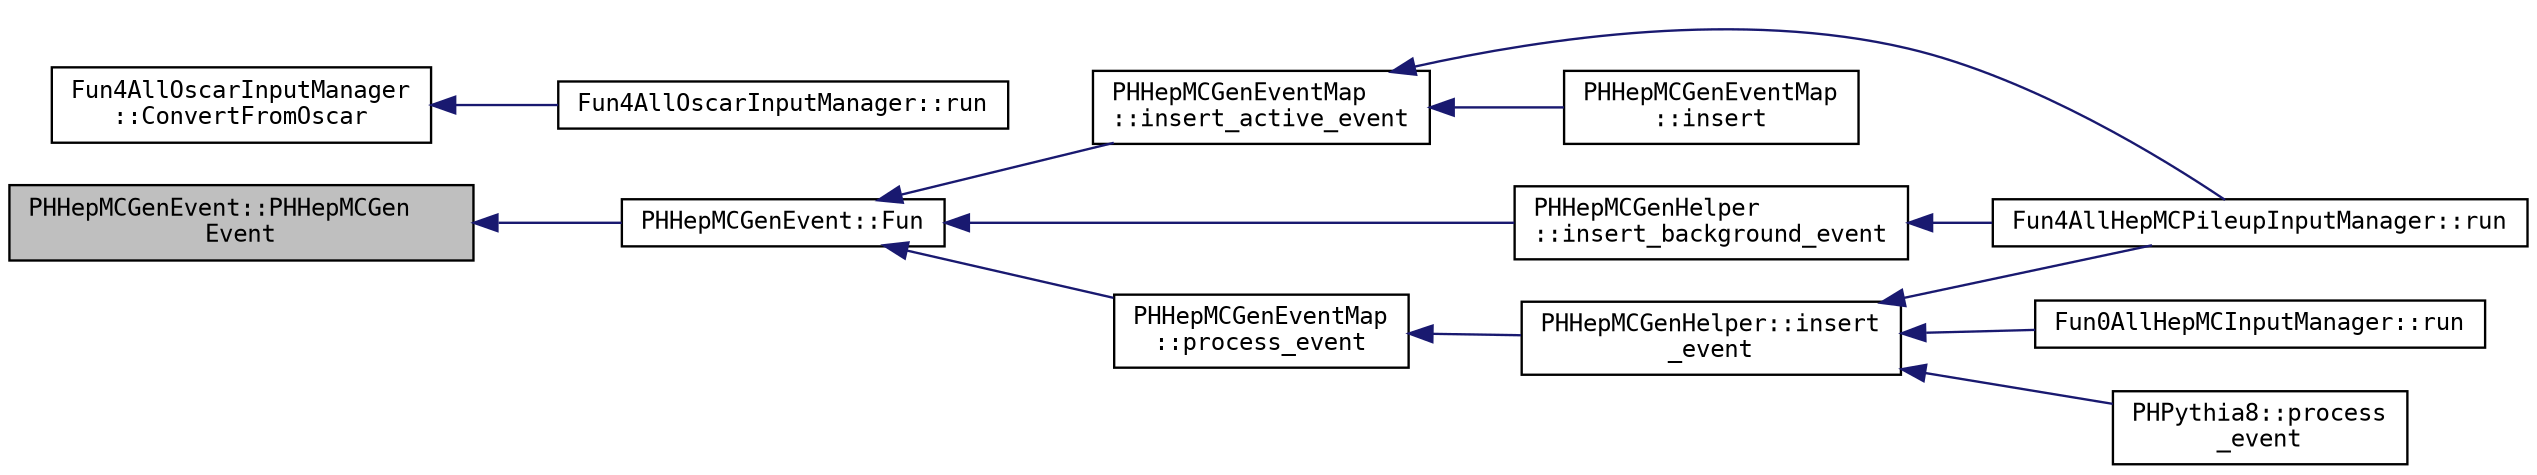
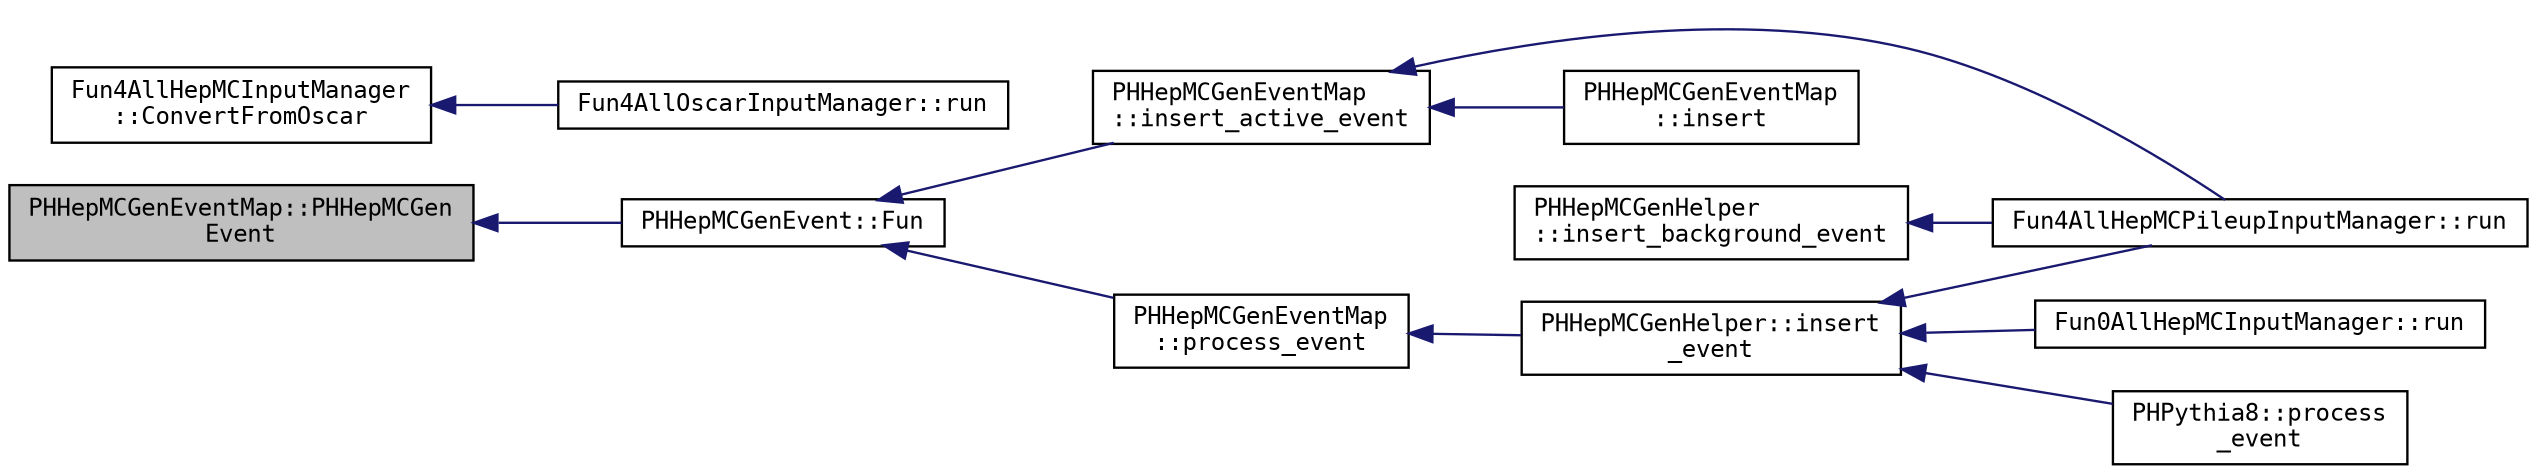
node "Fun4AllOscarInputManager ::ConvertFromOscar": label "Fun4AllOscarInputManager ::ConvertFromOscar" -> "Fun4AllHepMCInputManager ::ConvertFromOscar"
node "PHHepMCGenEvent::PHHepMCGen Event": label "PHHepMCGenEvent::PHHepMCGen Event" -> "PHHepMCGenEventMap::PHHepMCGen Event"
edge "PHHepMCGenHelper ::insert_background_event" -> "PHHepMCGenEvent::Fun": removed
